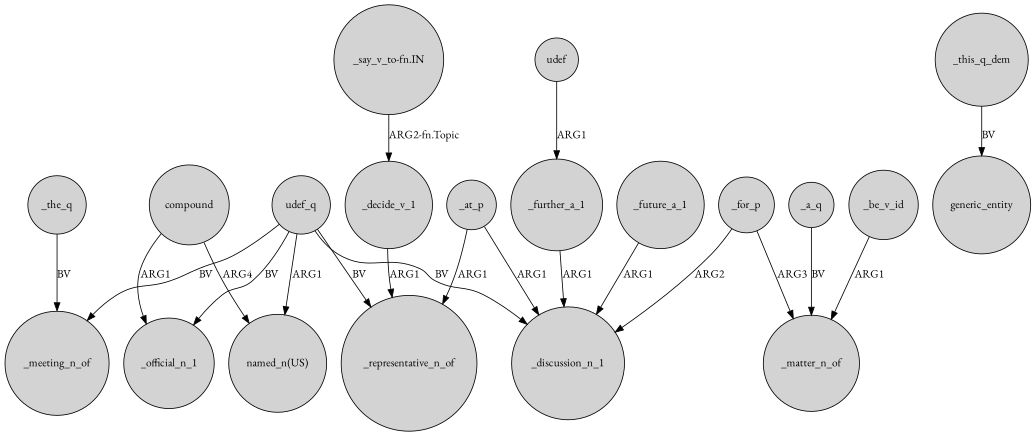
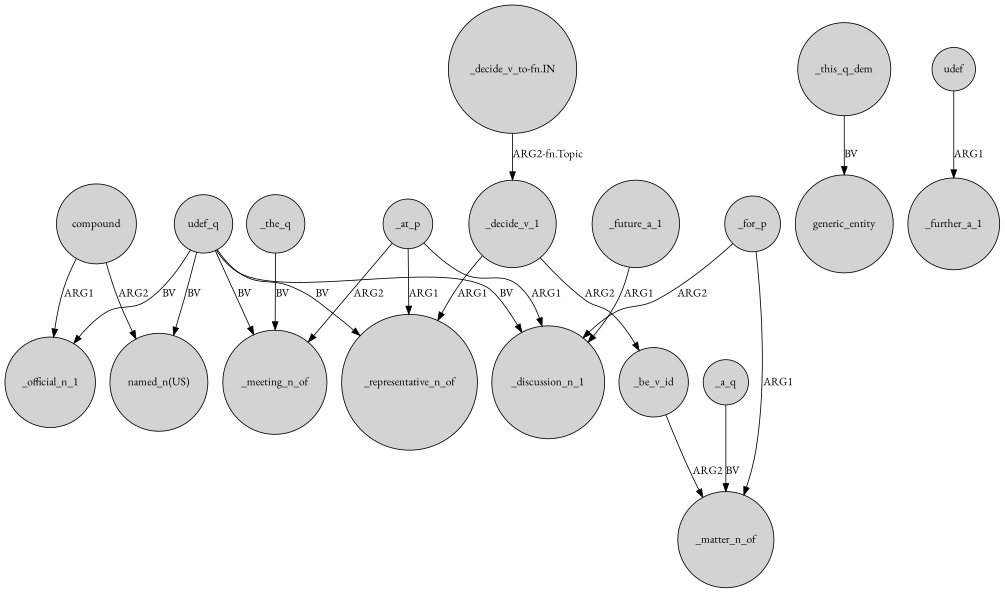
node "_say_v_to-fn.IN": label "_say_v_to-fn.IN" -> "_decide_v_to-fn.IN"
edge "compound" -> "named_n(US)": label "ARG4" -> "ARG2"
edge "udef_q" -> "named_n(US)": label "ARG1" -> "BV"
edge "_further_a_1" -> "_discussion_n_1": removed, label "ARG1"
edge "_for_p" -> "_matter_n_of": label "ARG3" -> "ARG1"
edge "_be_v_id" -> "_matter_n_of": label "ARG1" -> "ARG2"
edge "_at_p" -> "_meeting_n_of": added, label "ARG2"
edge "_decide_v_1" -> "_be_v_id": added, label "ARG2"
